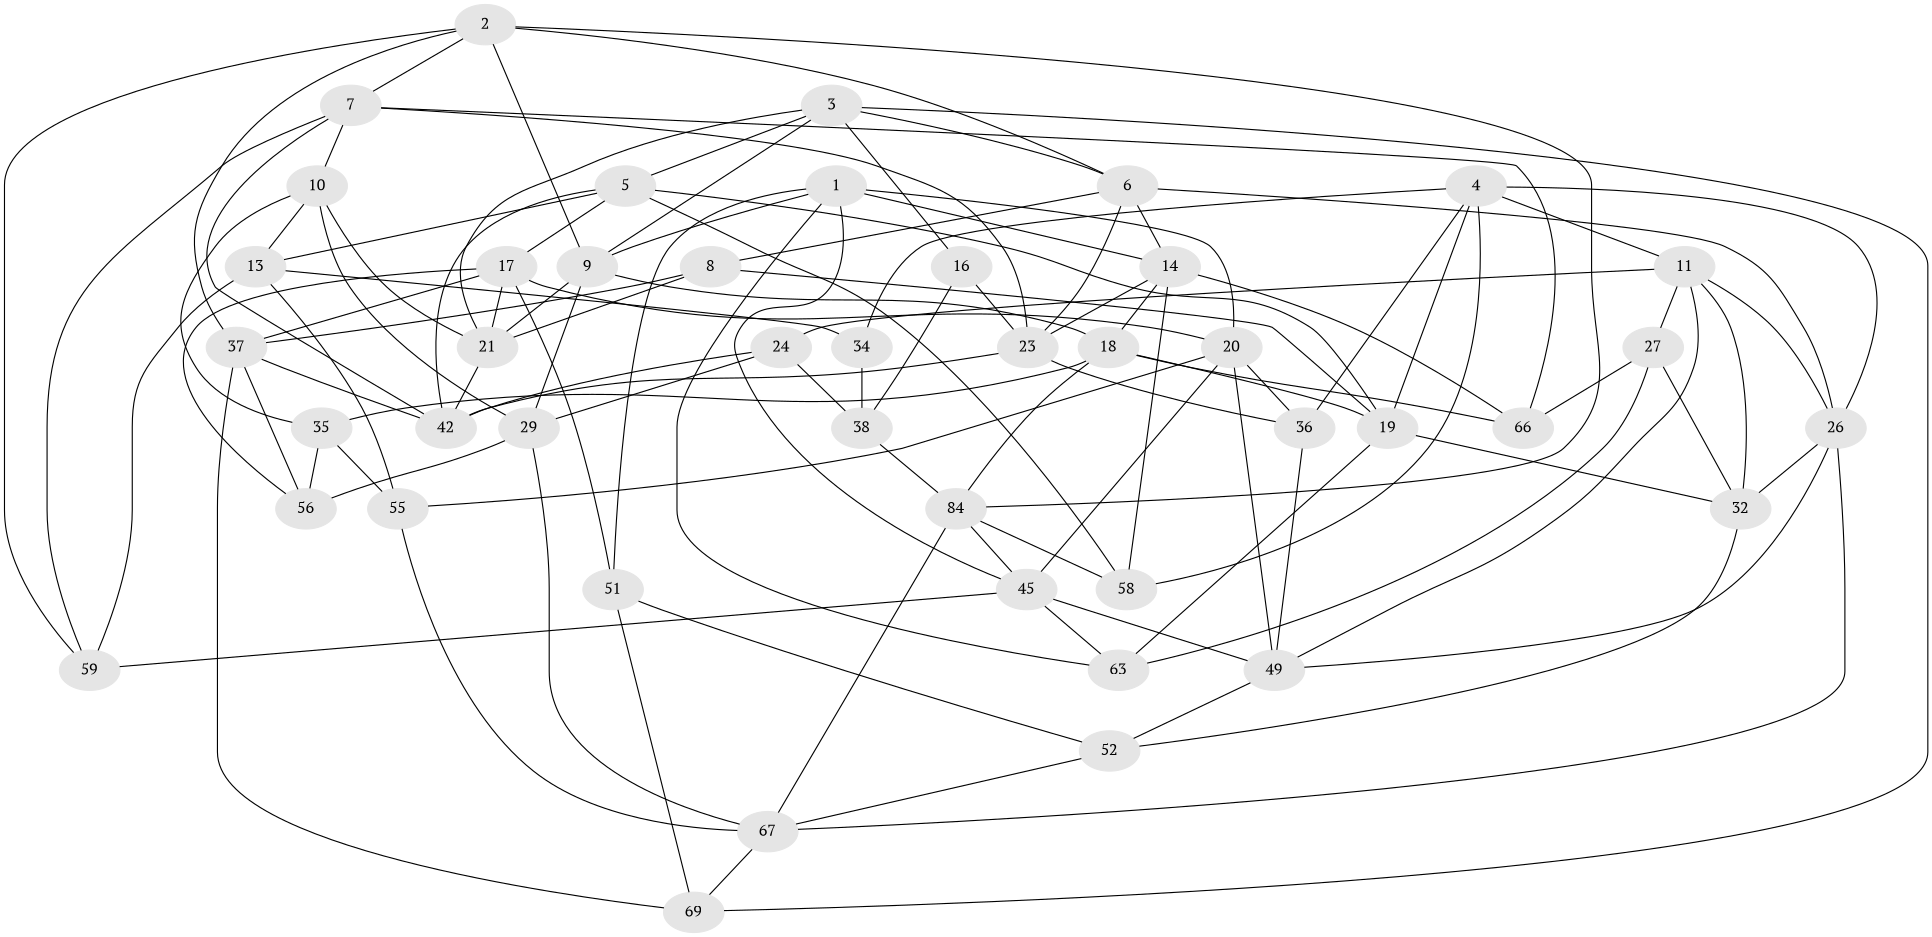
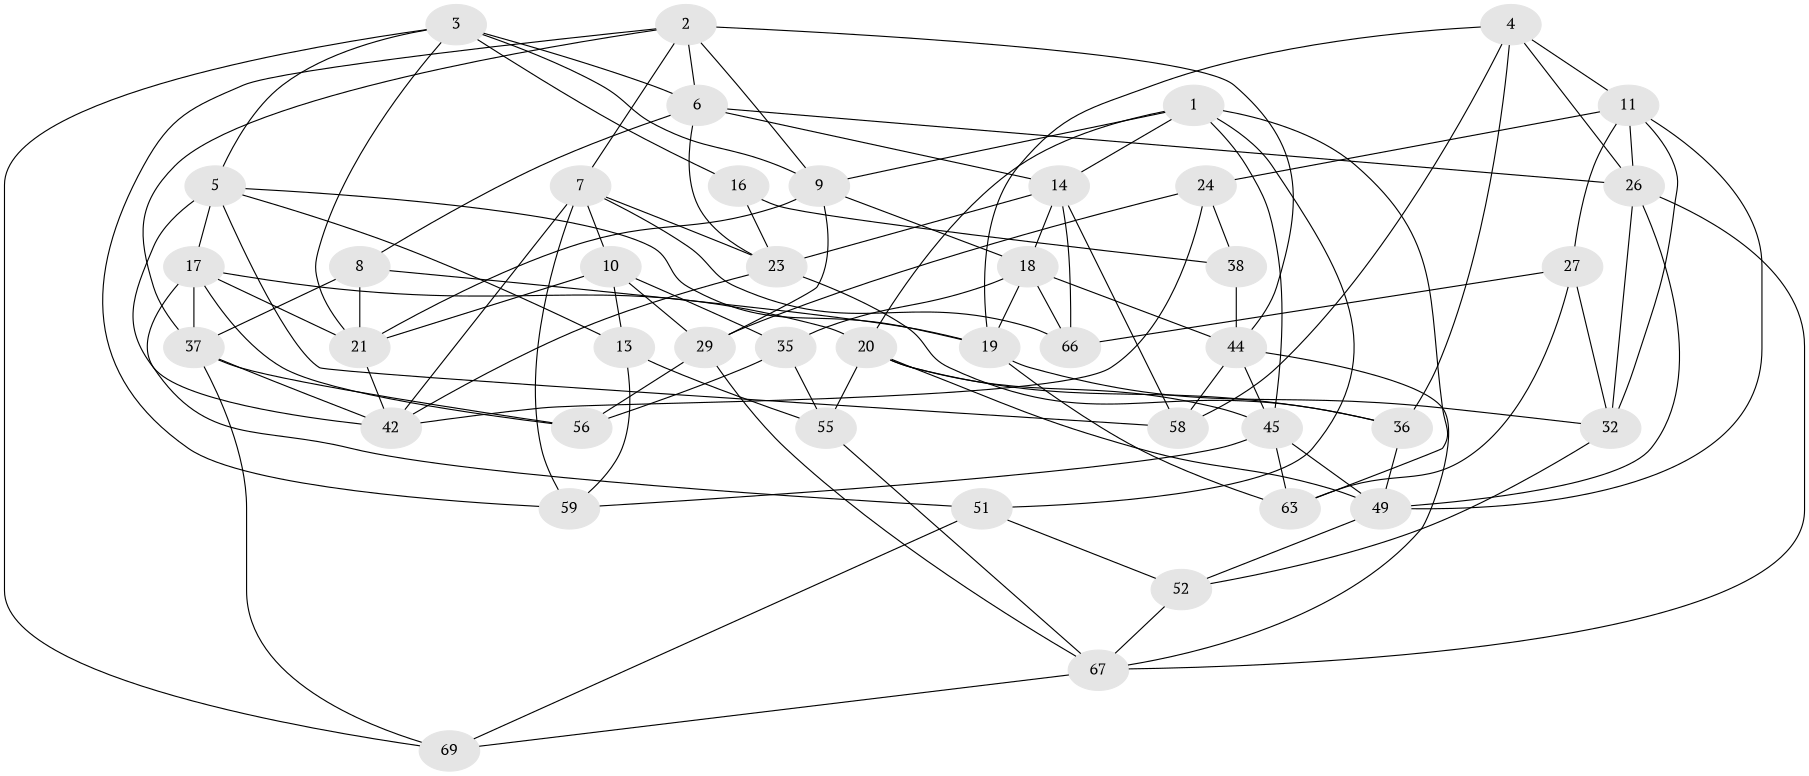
node "34": removed
node "84": label "84" -> "44"
